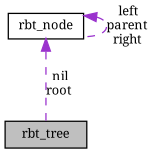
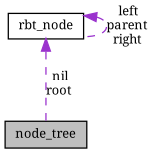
node "rbt_tree": label "rbt_tree" -> "node_tree"
